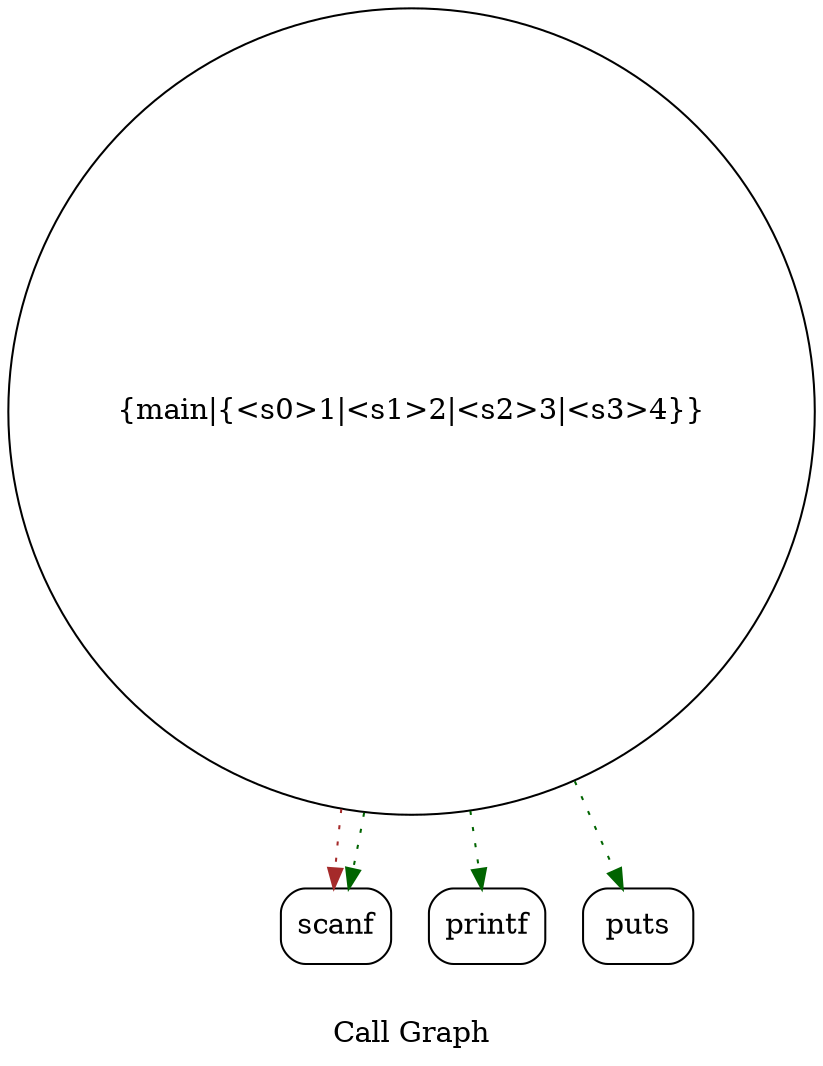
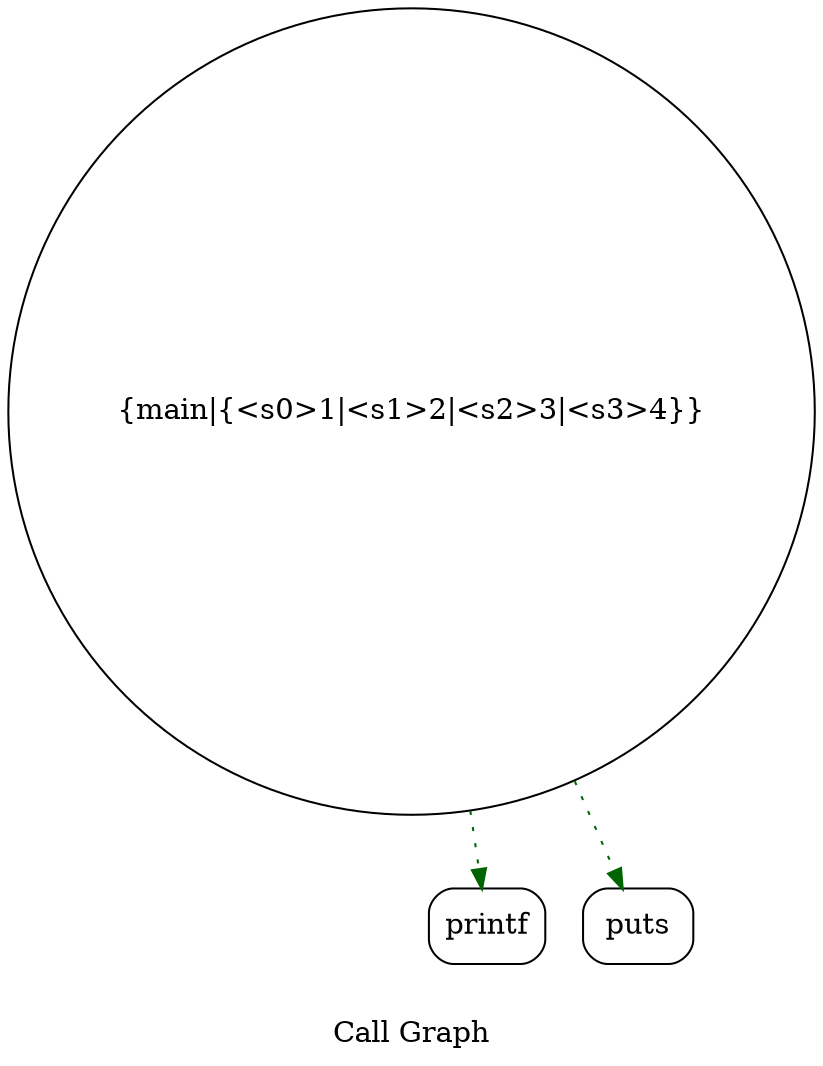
node "scanf": removed
